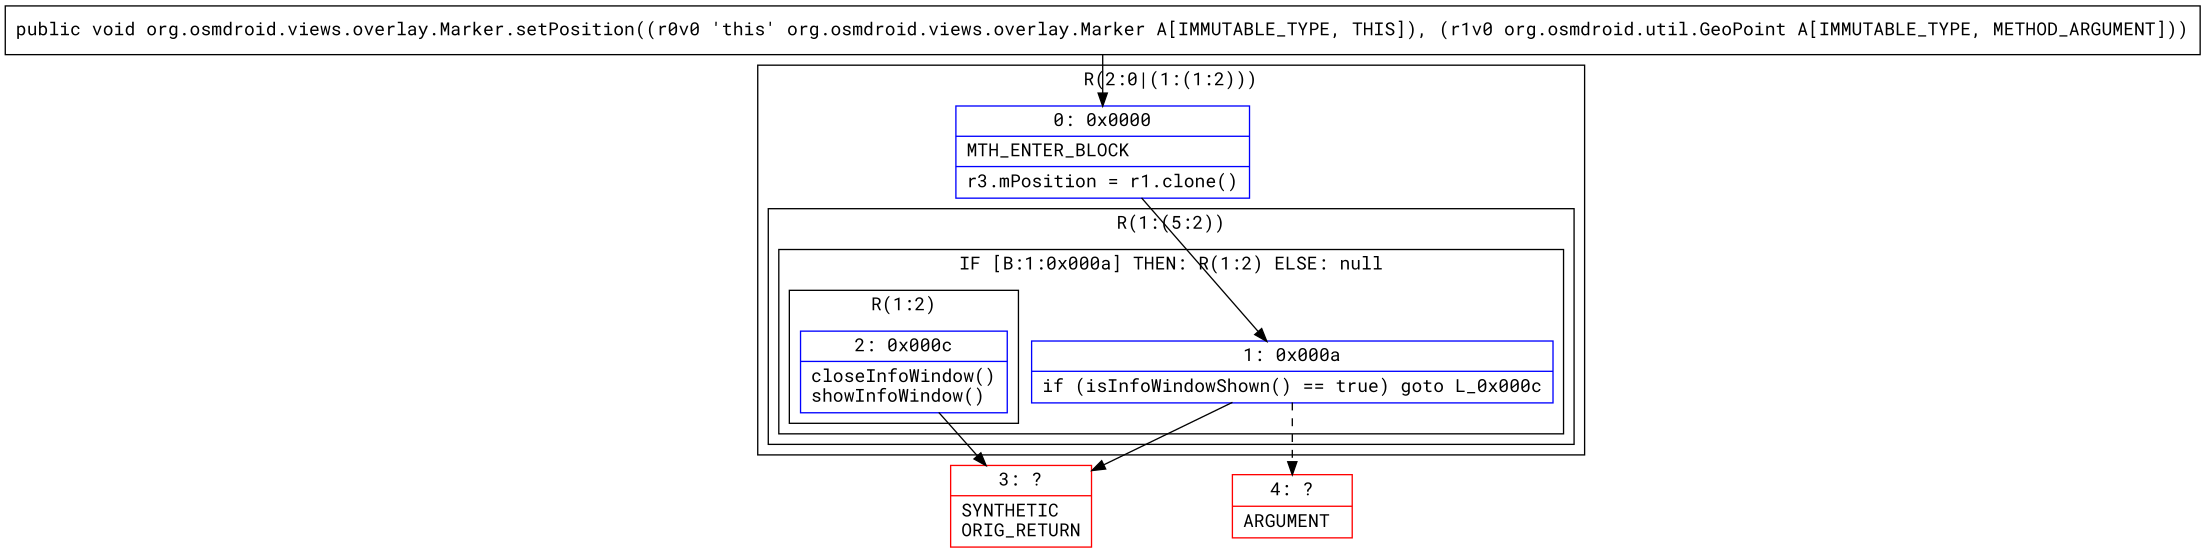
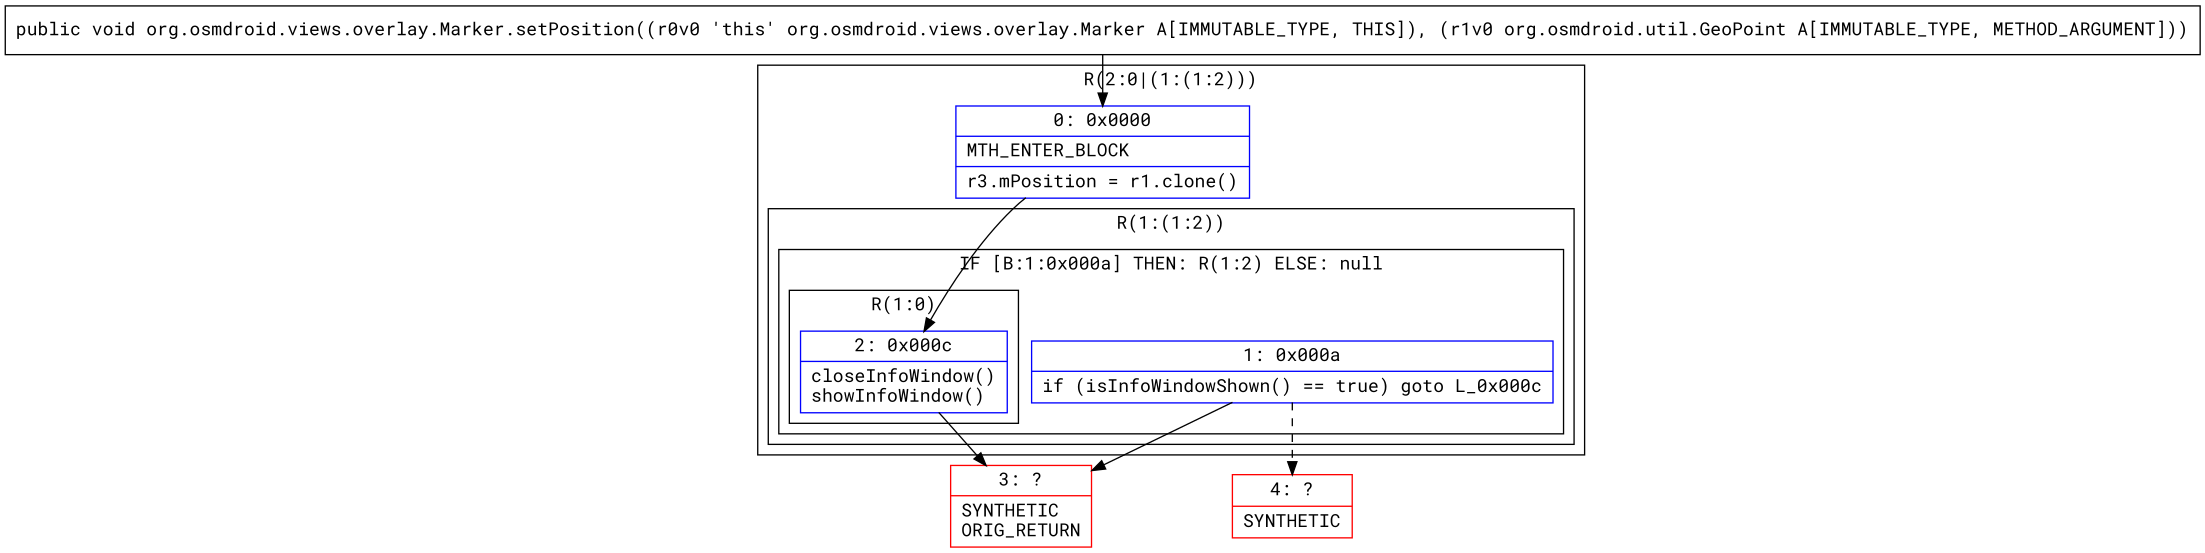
cluster "R(1:(5:2))": label "R(1:(5:2))" -> "R(1:(1:2))"
edge "0: 0x0000" -> "1: 0x000a": now "0: 0x0000" -> "2: 0x000c"
cluster "R(1:2)": label "R(1:2)" -> "R(1:0)"
node "4: ?": text "ARGUMENT" -> "SYNTHETIC"
